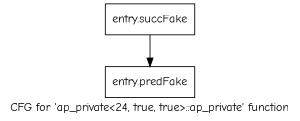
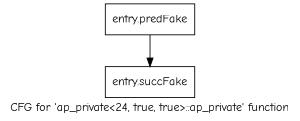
edge "entry.succFake" -> "entry.predFake": reversed
